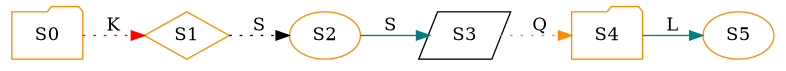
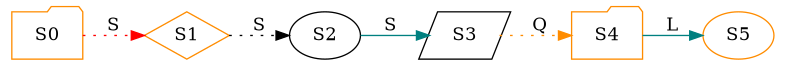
edge "S0" -> "S1": label "K" -> "S"
node "S2": color darkorange -> black
